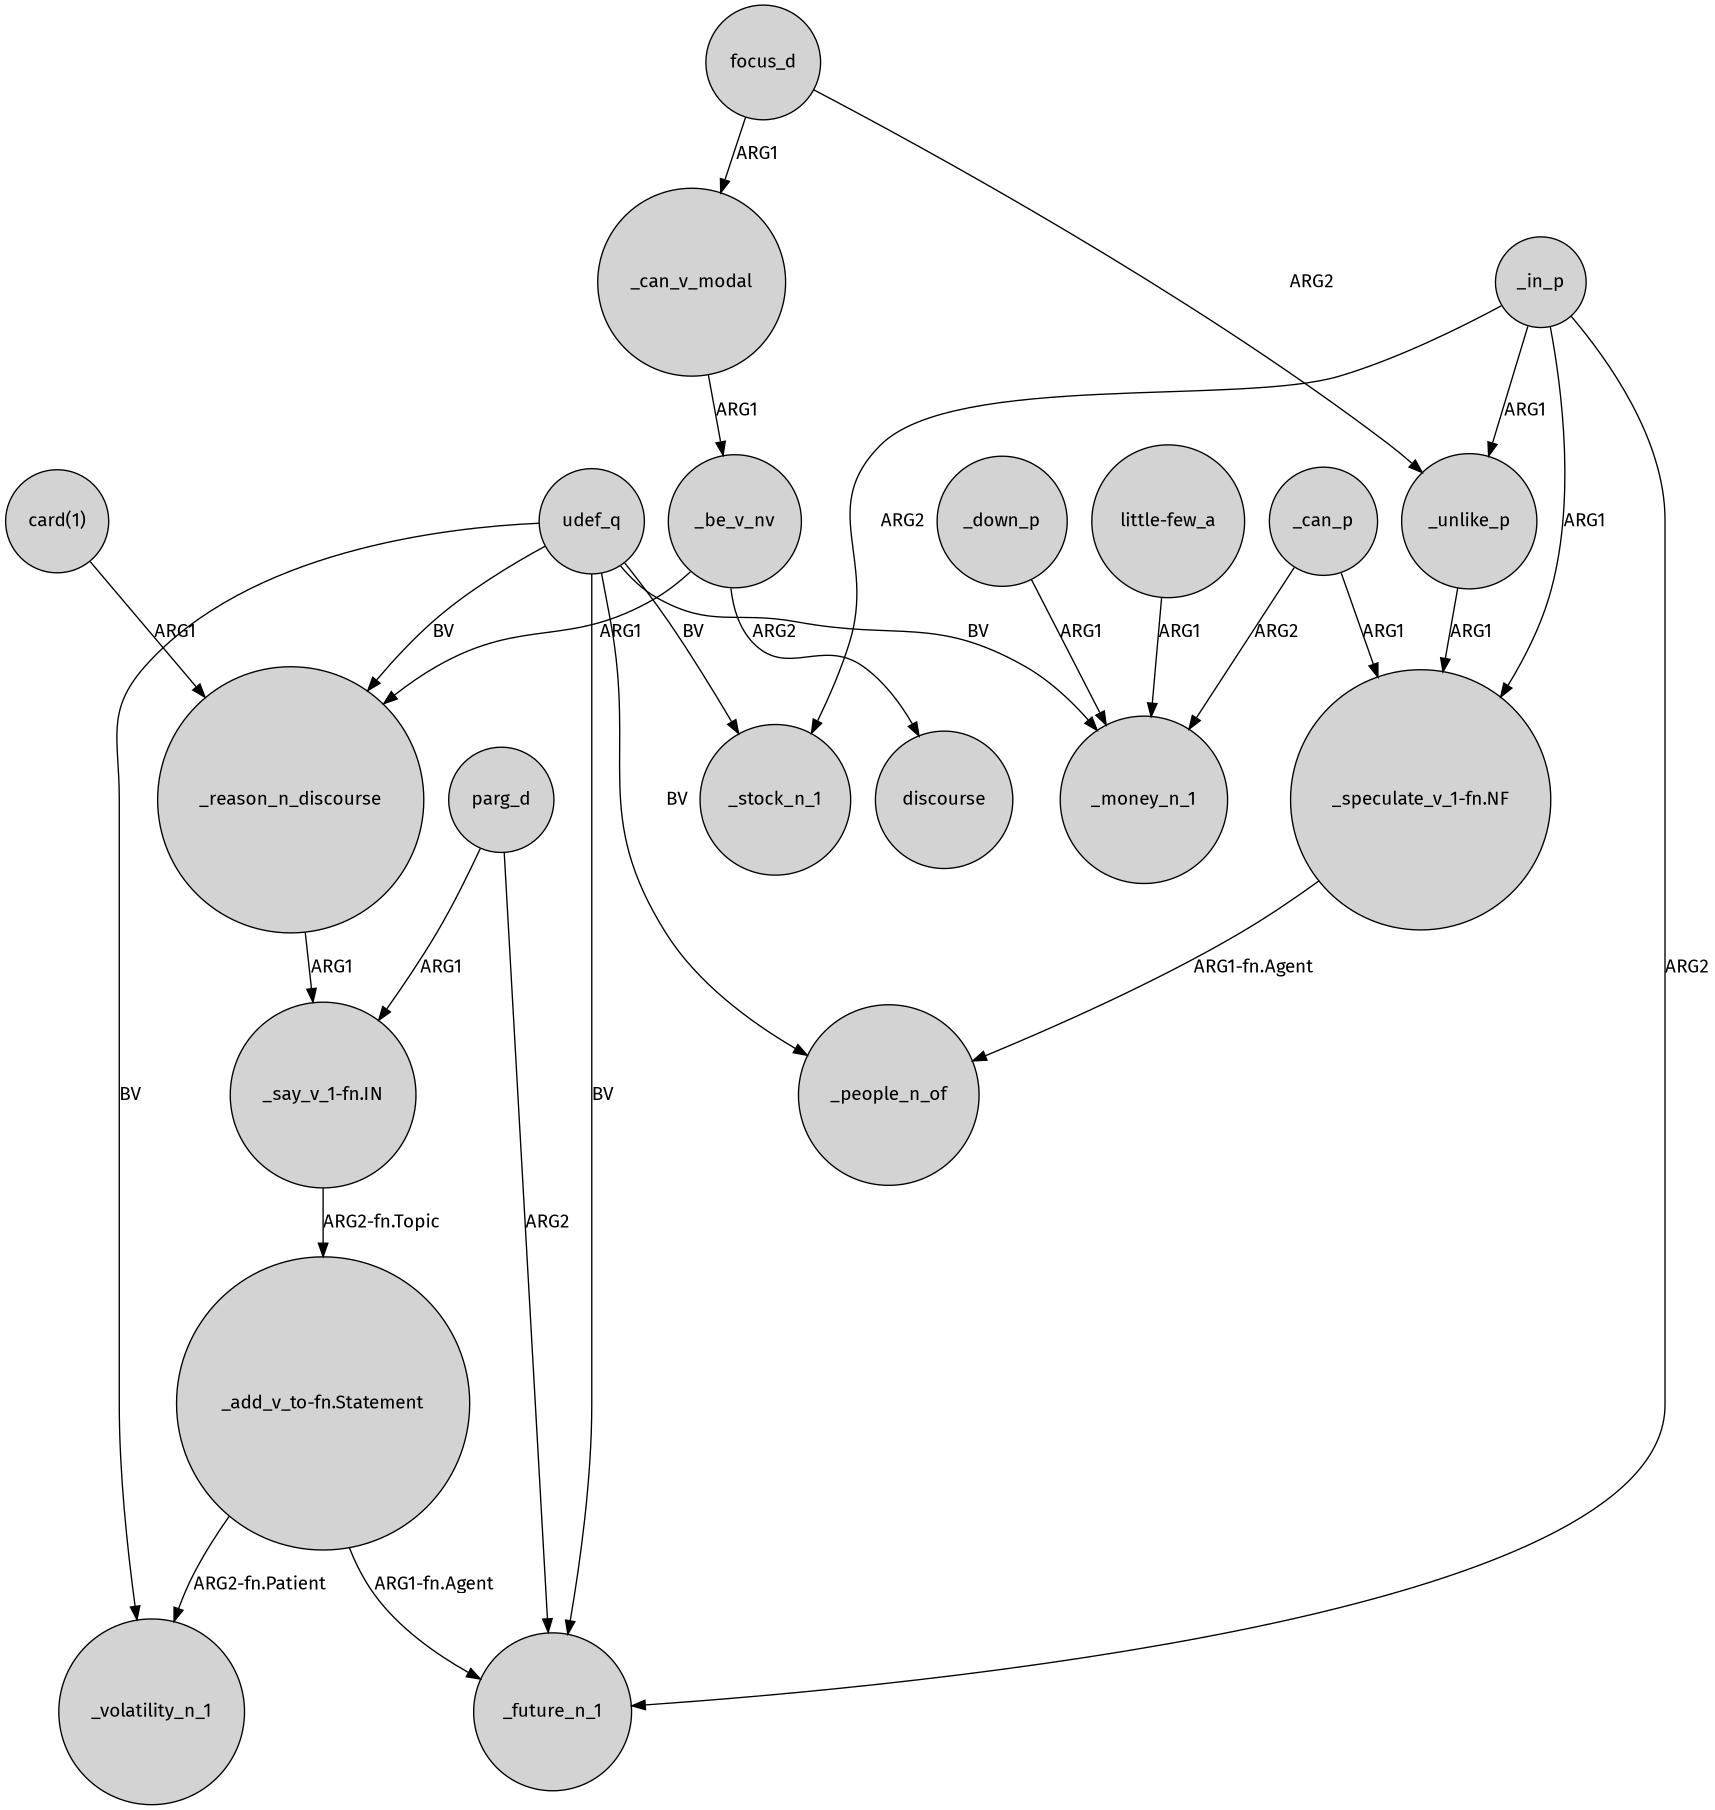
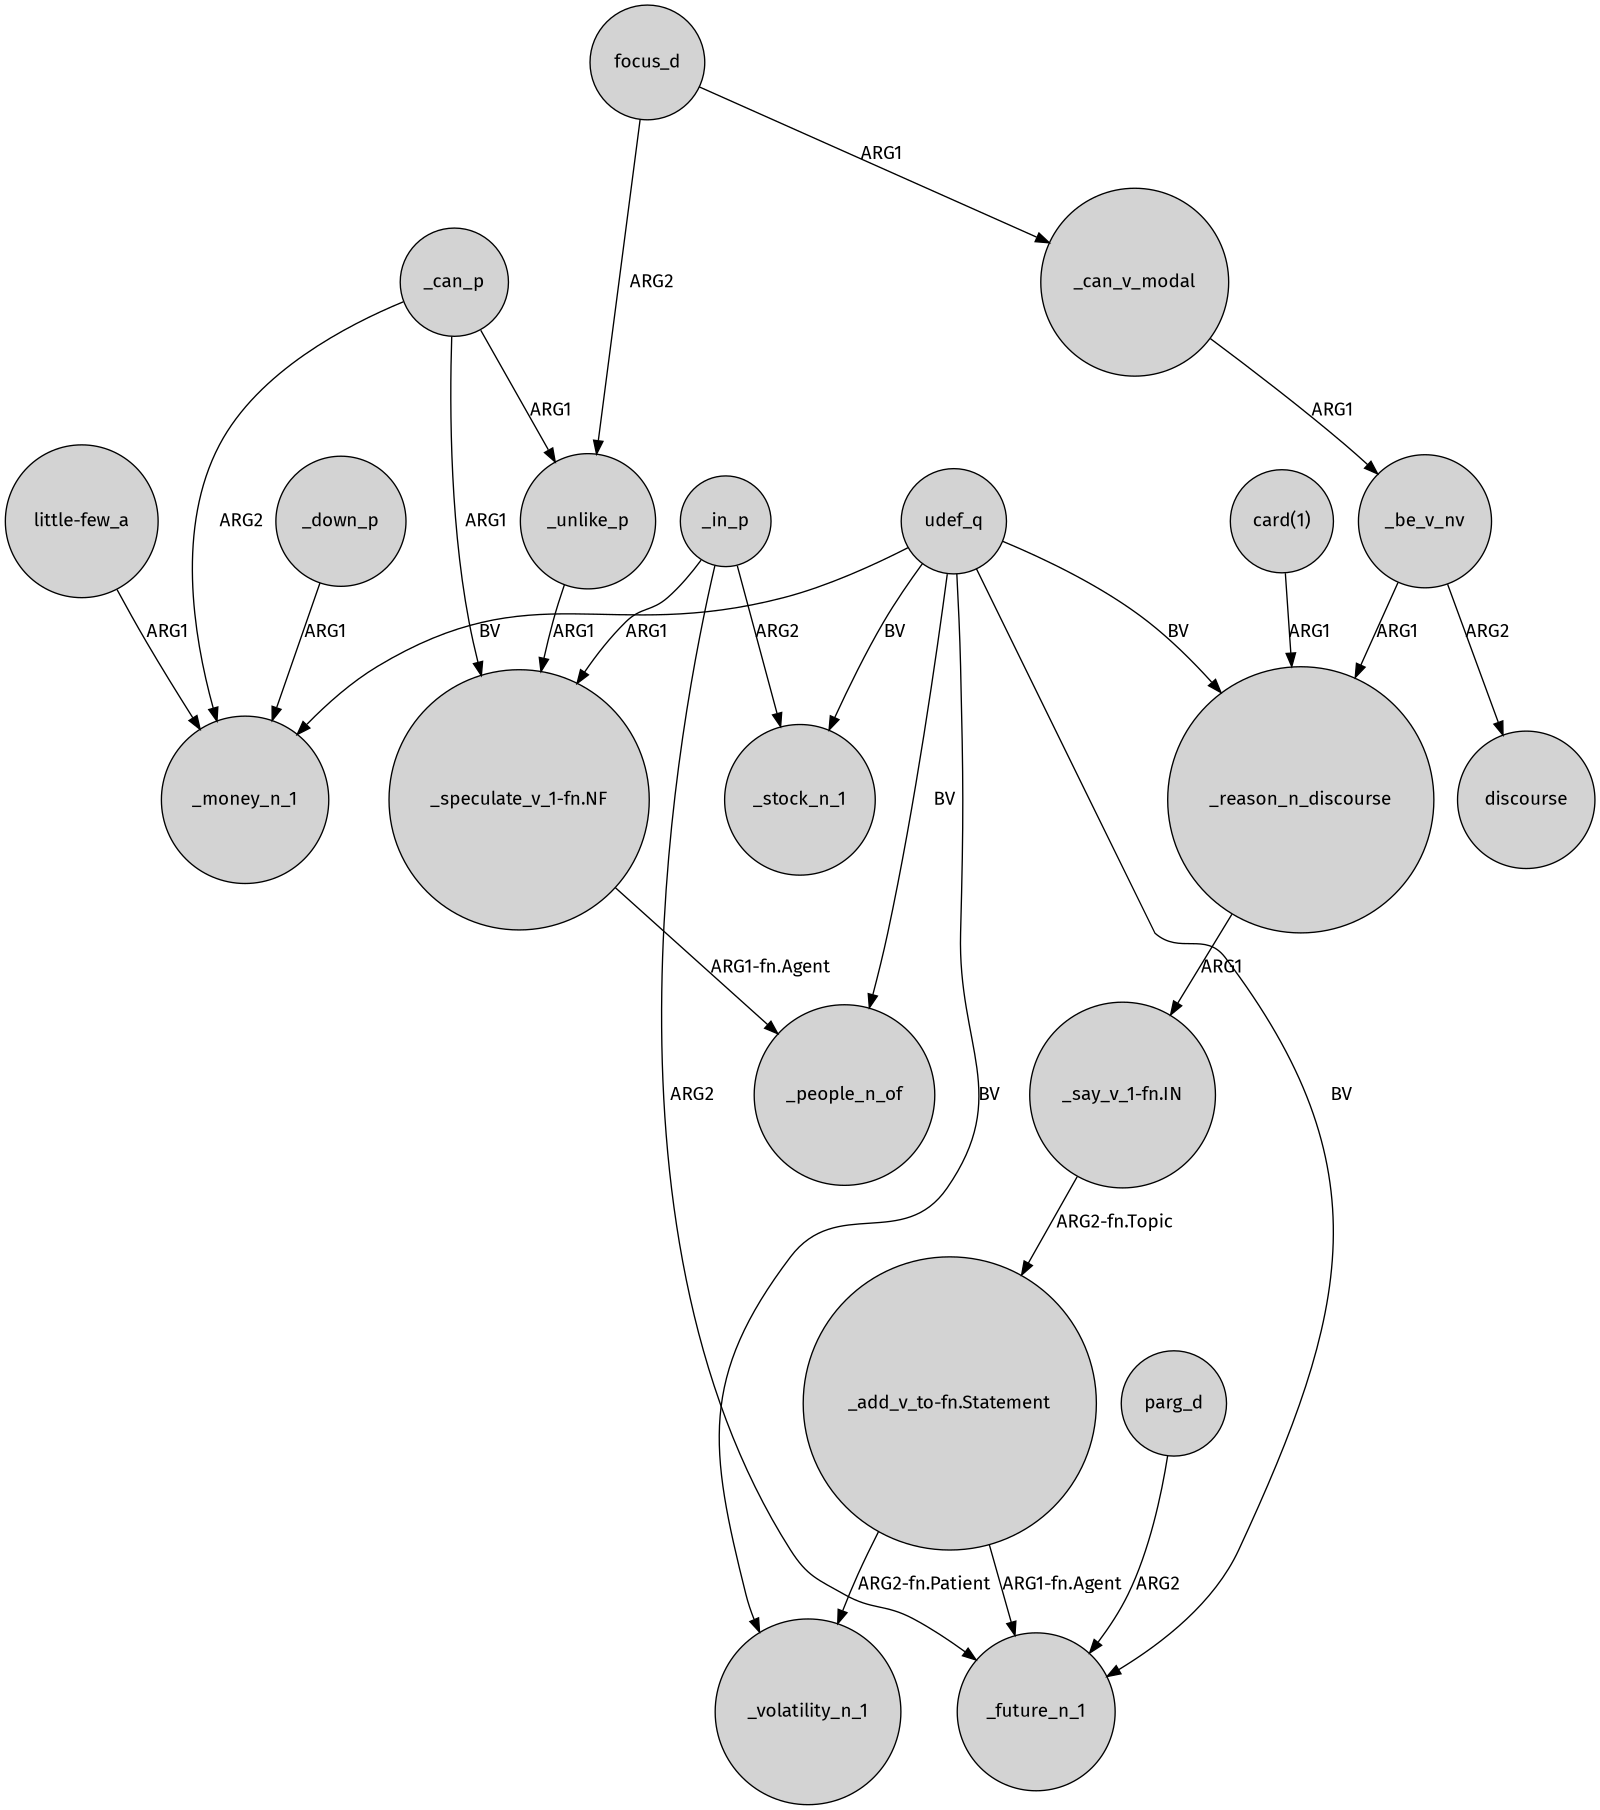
edge "_in_p" -> "_unlike_p": now "_can_p" -> "_unlike_p"
edge "parg_d" -> "_say_v_1-fn.IN": removed, label "ARG1"
